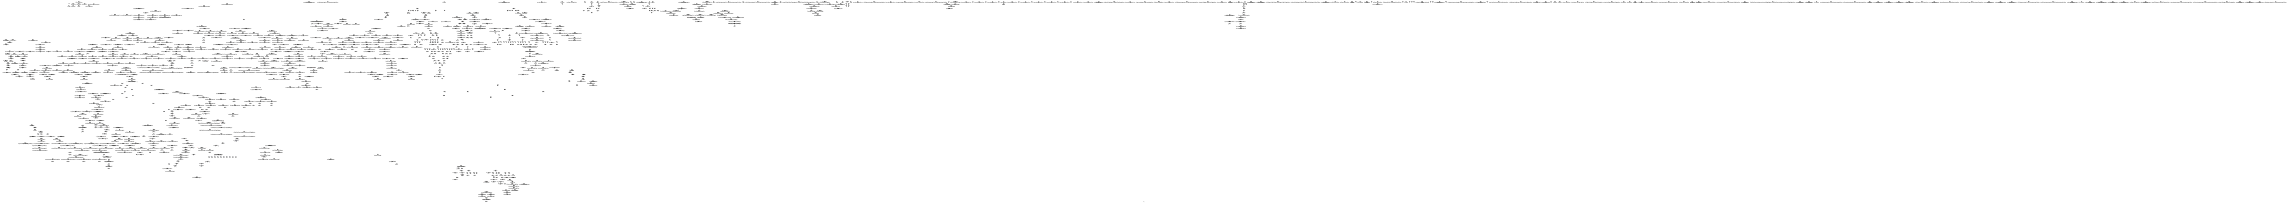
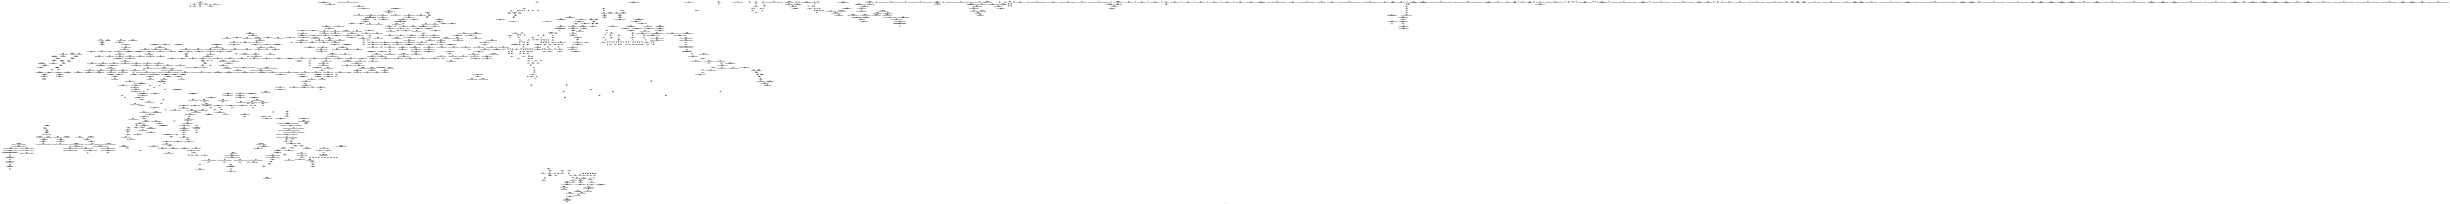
node "NodeID: 498": added
